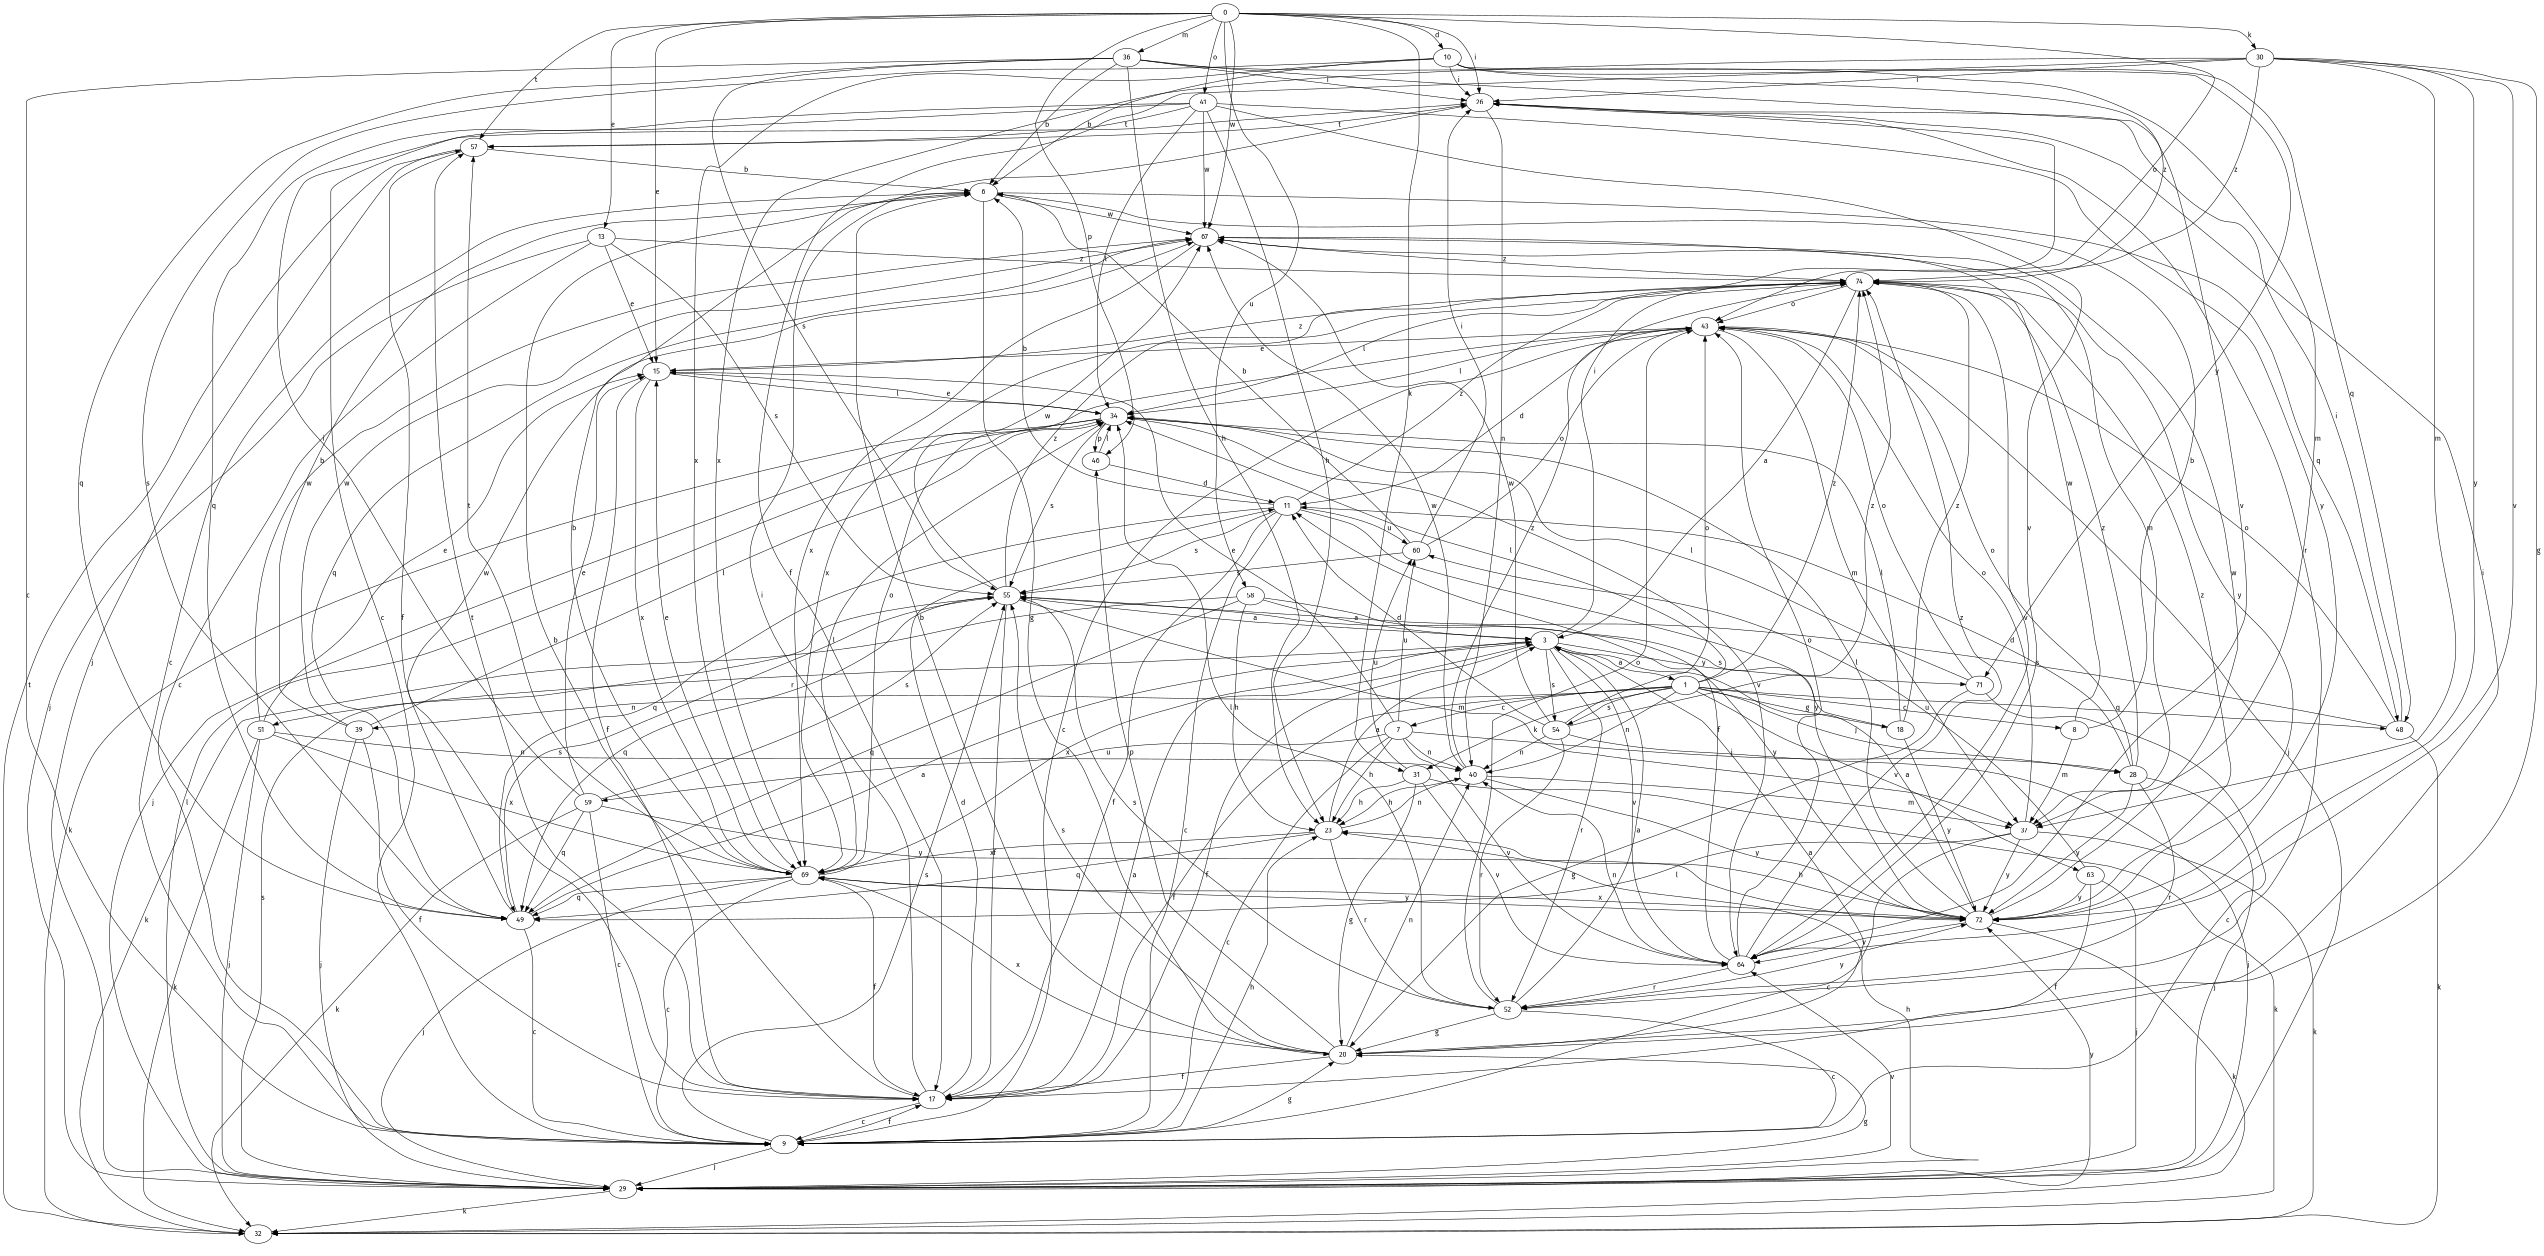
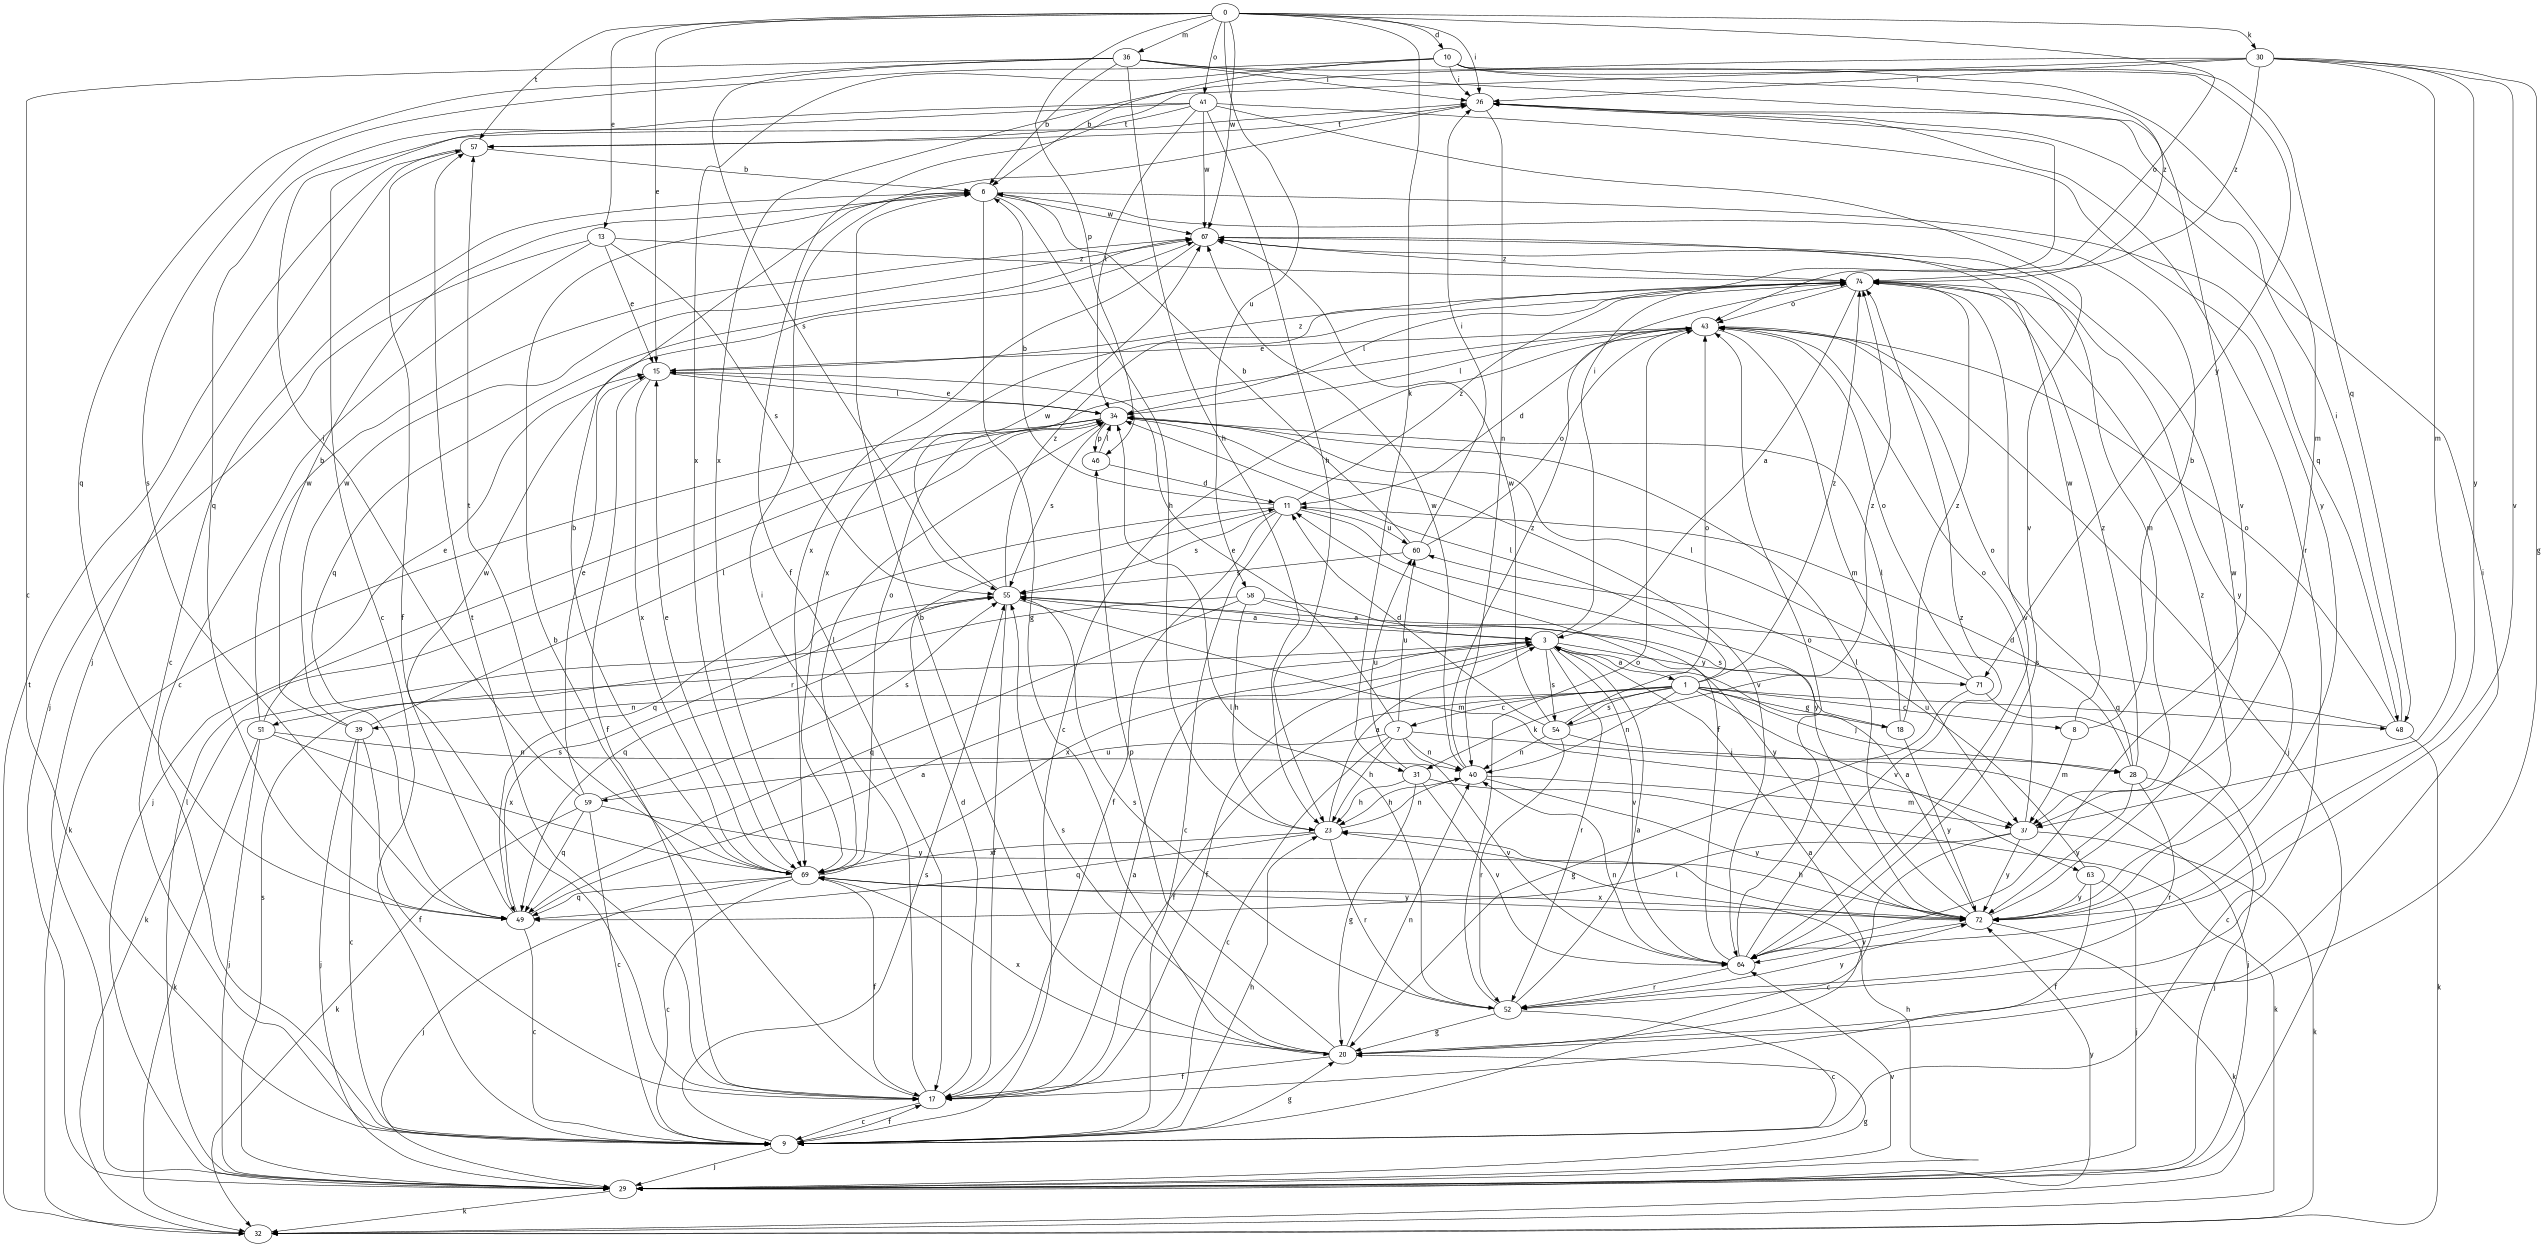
edge "6" -> "23": added, label "h"
edge "39" -> "9": added, label "c"
